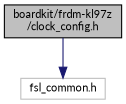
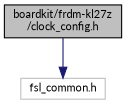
node "boardkit/frdm-kl97z /clock_config.h": label "boardkit/frdm-kl97z /clock_config.h" -> "boardkit/frdm-kl27z /clock_config.h"
